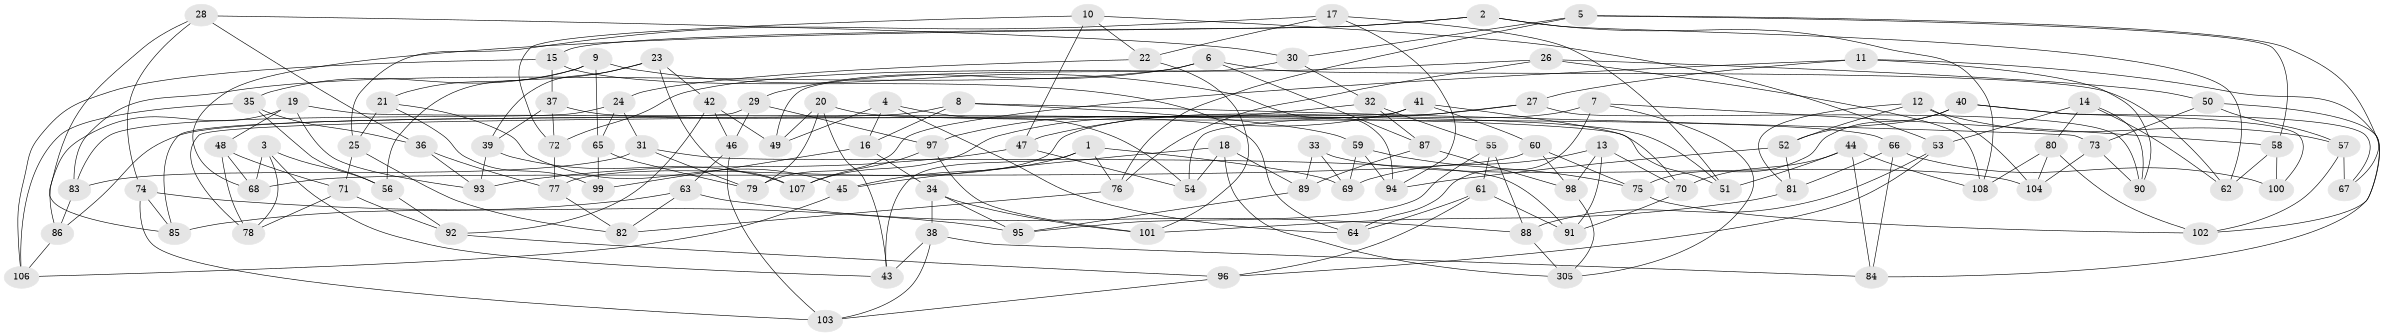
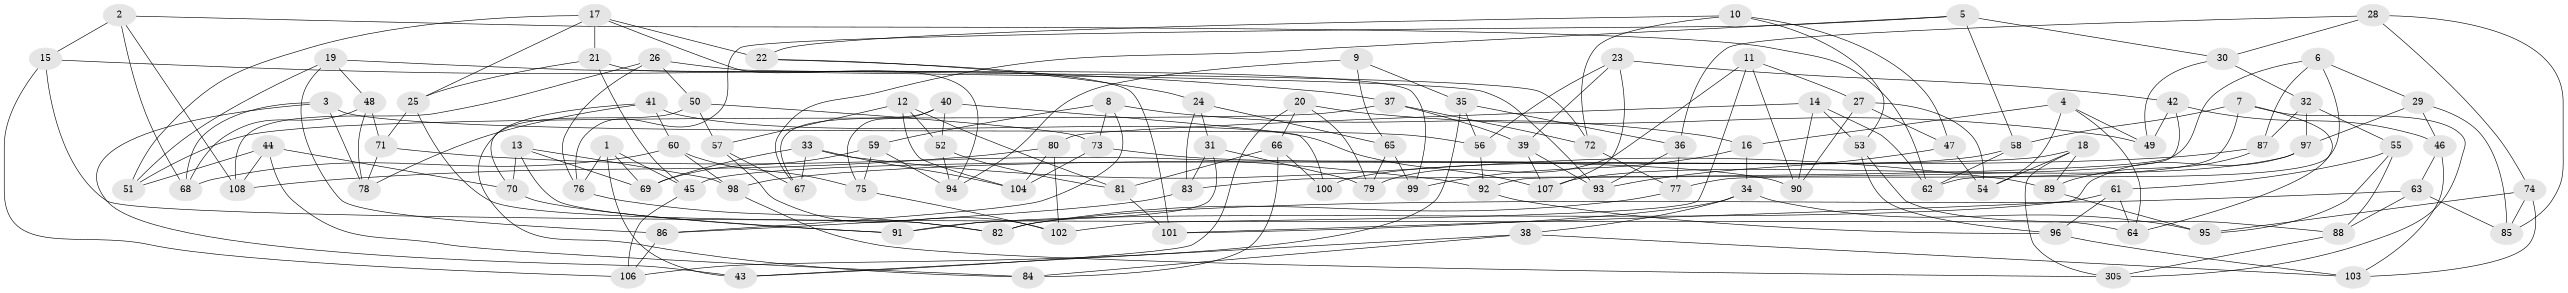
edge "9" -- "21": now "17" -- "21"
edge "33" -- "67": added
